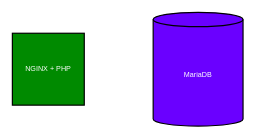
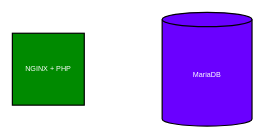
node "MariaDB": moved (198, 69) -> (207, 69)
